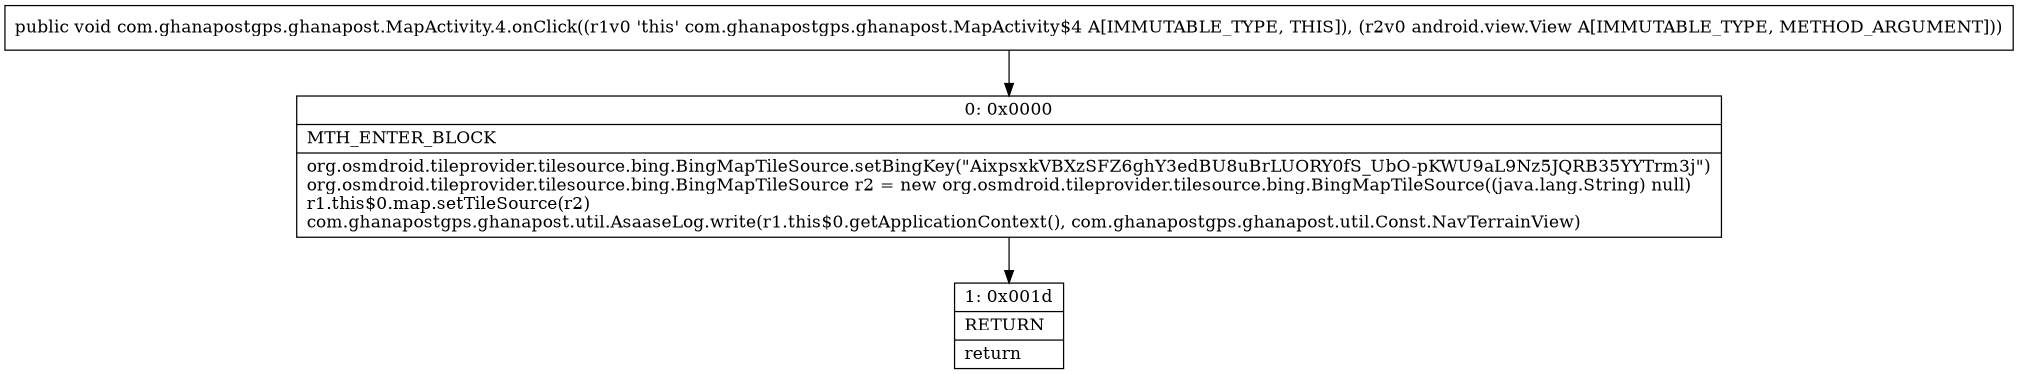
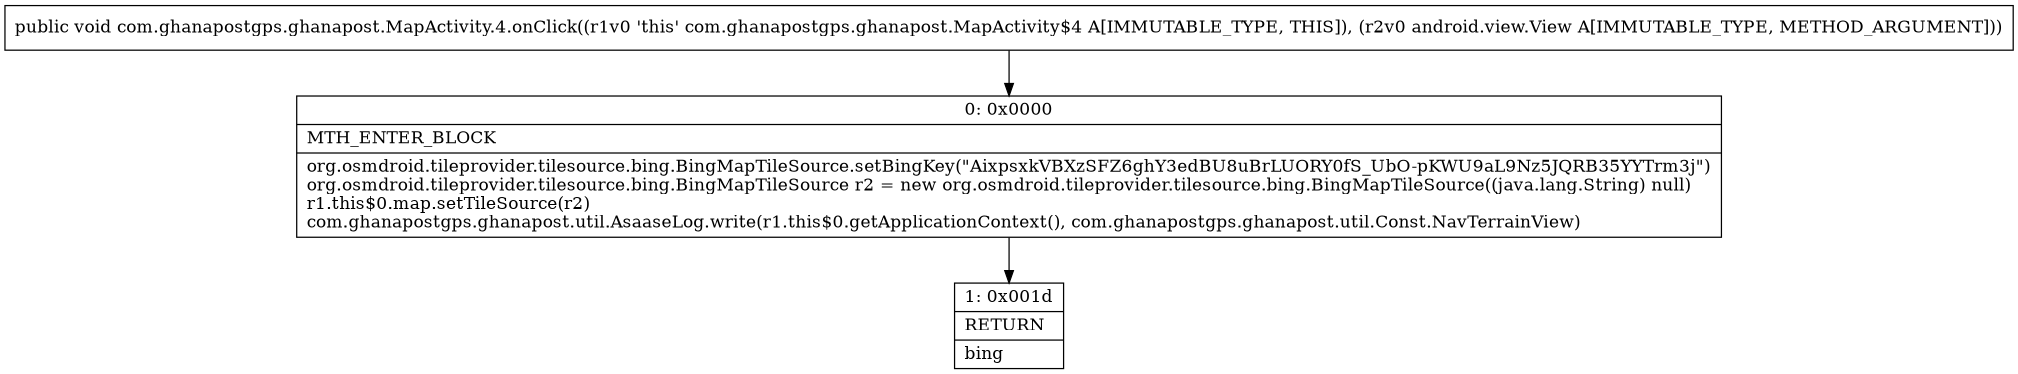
node "1: 0x001d": text "return" -> "bing"
